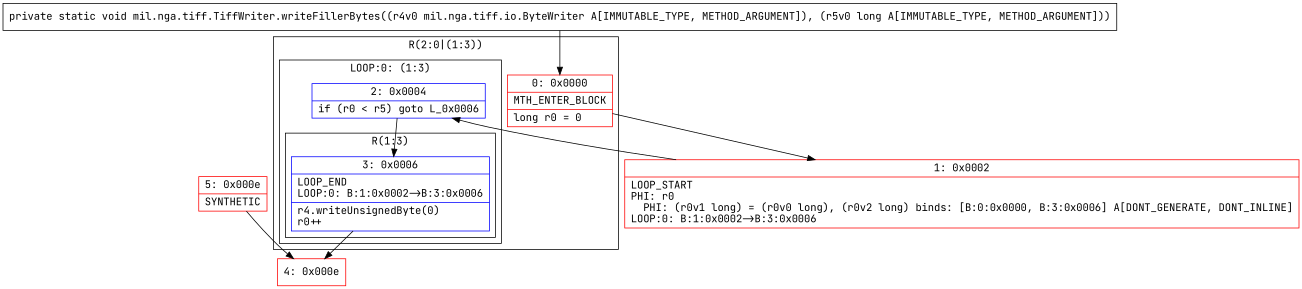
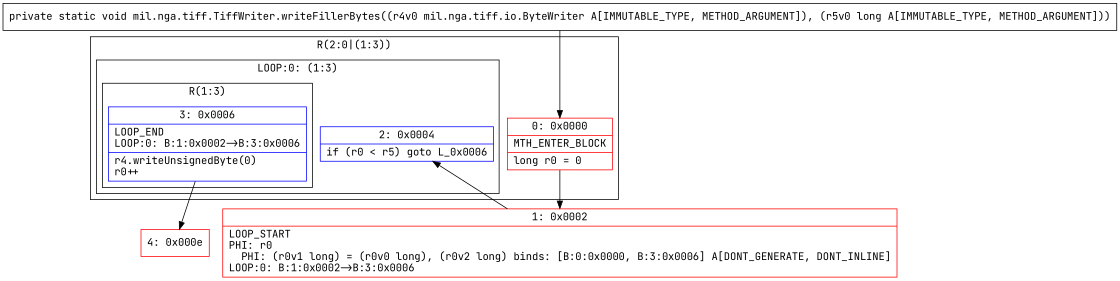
edge "2: 0x0004" -> "3: 0x0006": removed
node "5: 0x000e": removed
